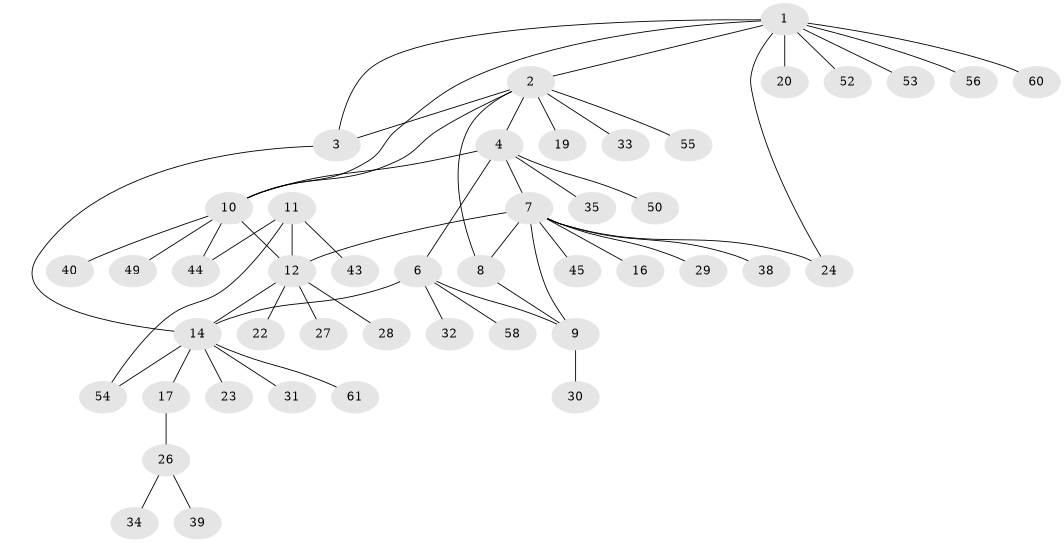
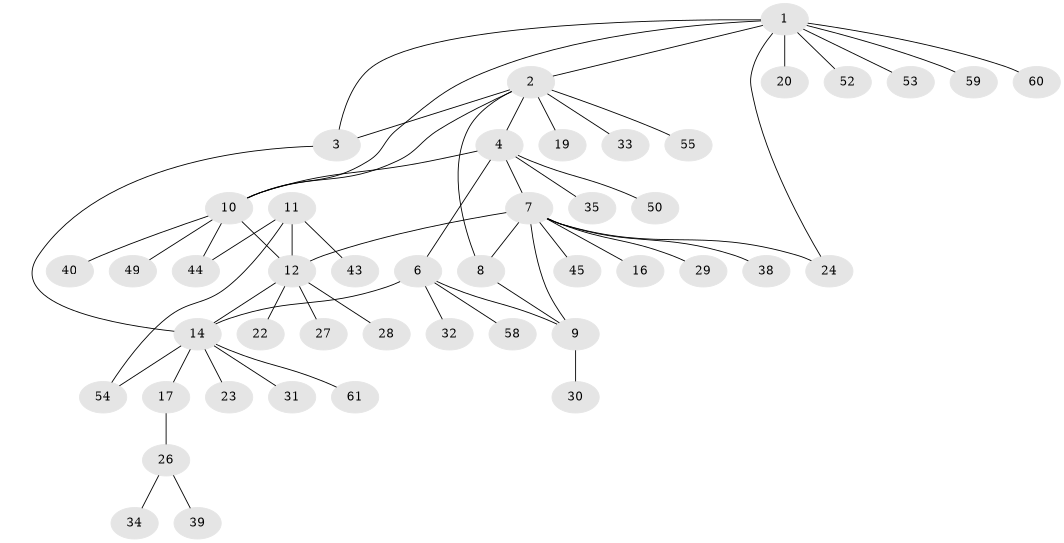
node "56": label "56" -> "59"
